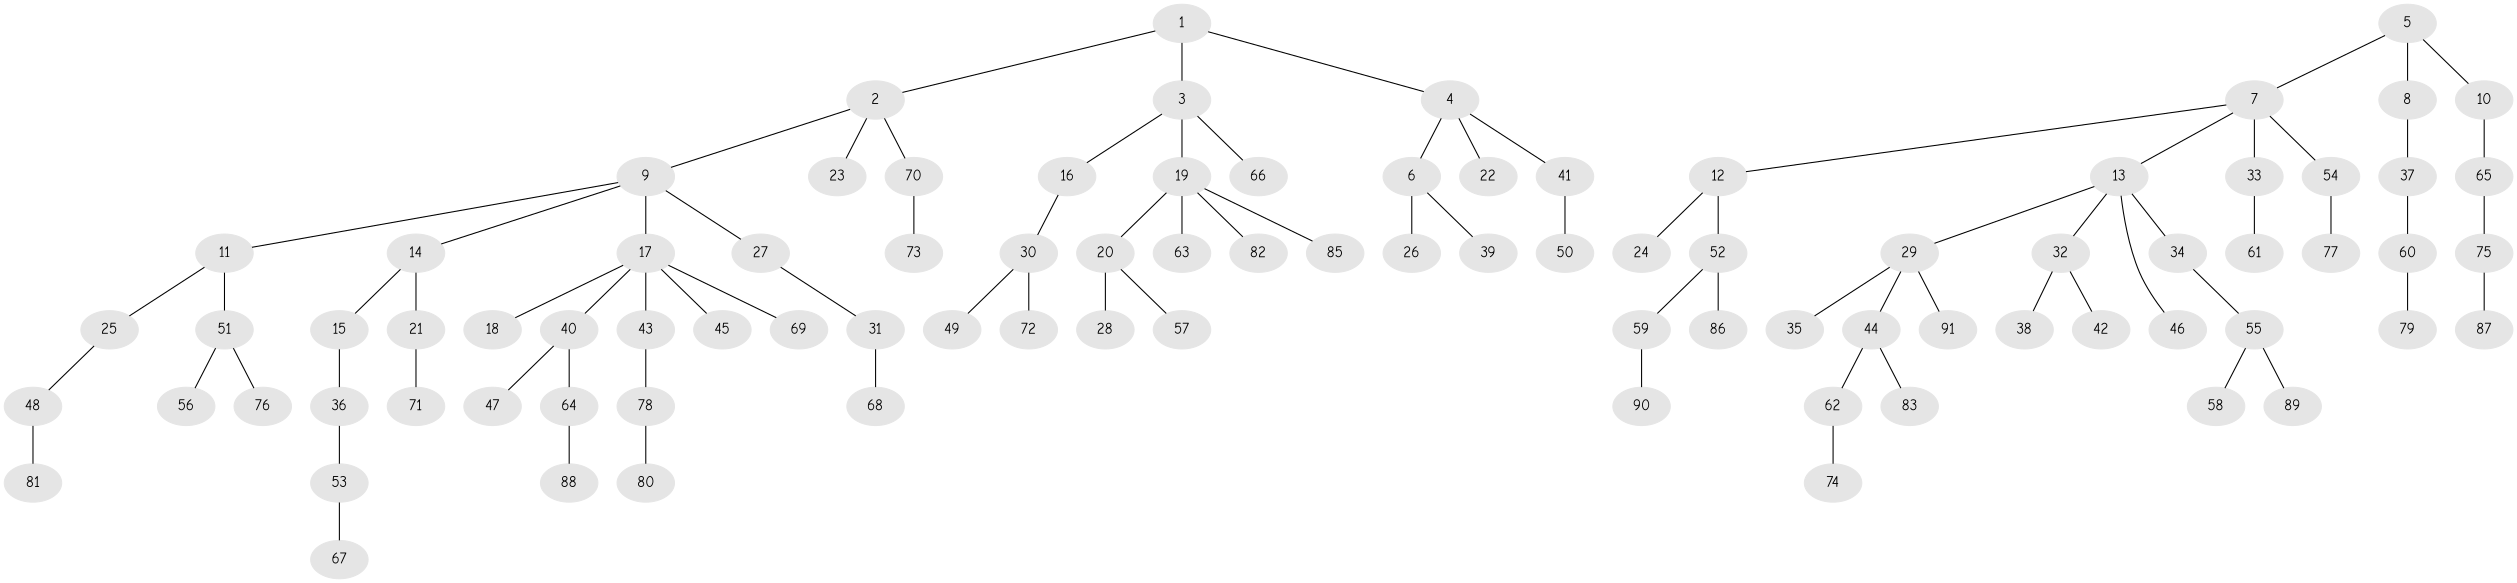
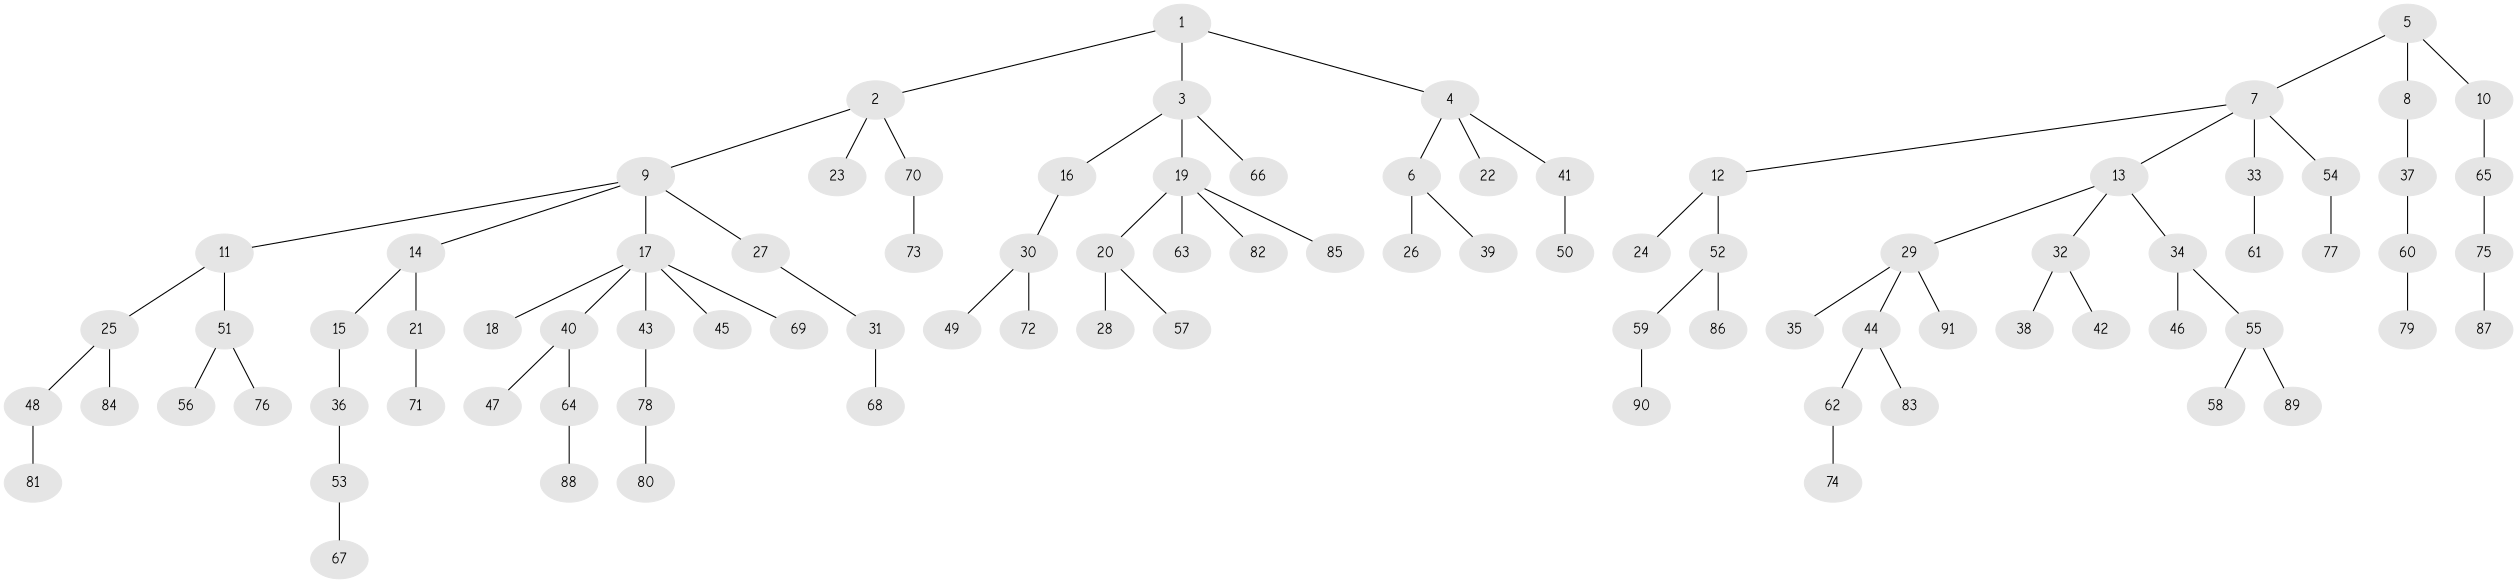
edge "13" -- "46": now "34" -- "46"
node "84": added
